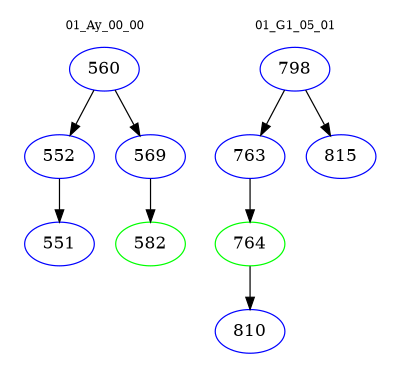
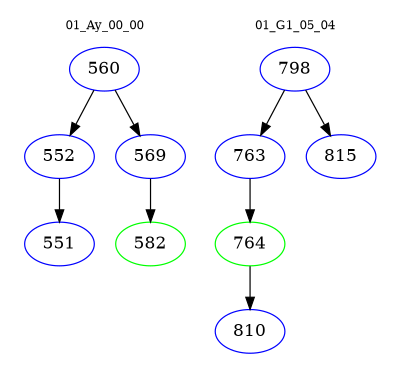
cluster "01_G1_05_01": label "01_G1_05_01" -> "01_G1_05_04"
